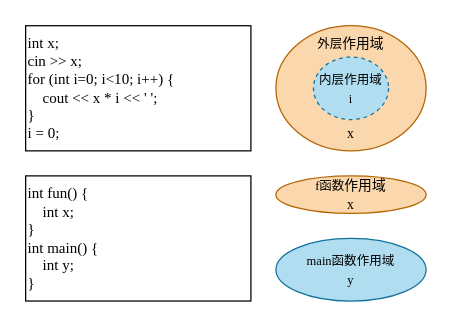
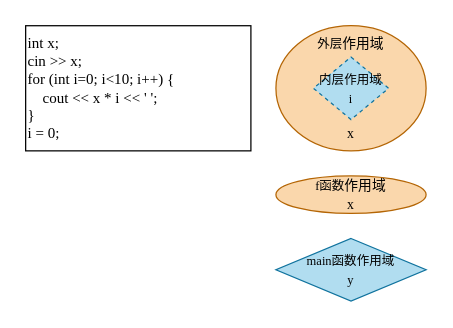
node "内层作用域 i": shape ellipse -> diamond
node "int fun() { int x; } int main() { int y; }": removed
node "main函数作用域 y": shape ellipse -> diamond
